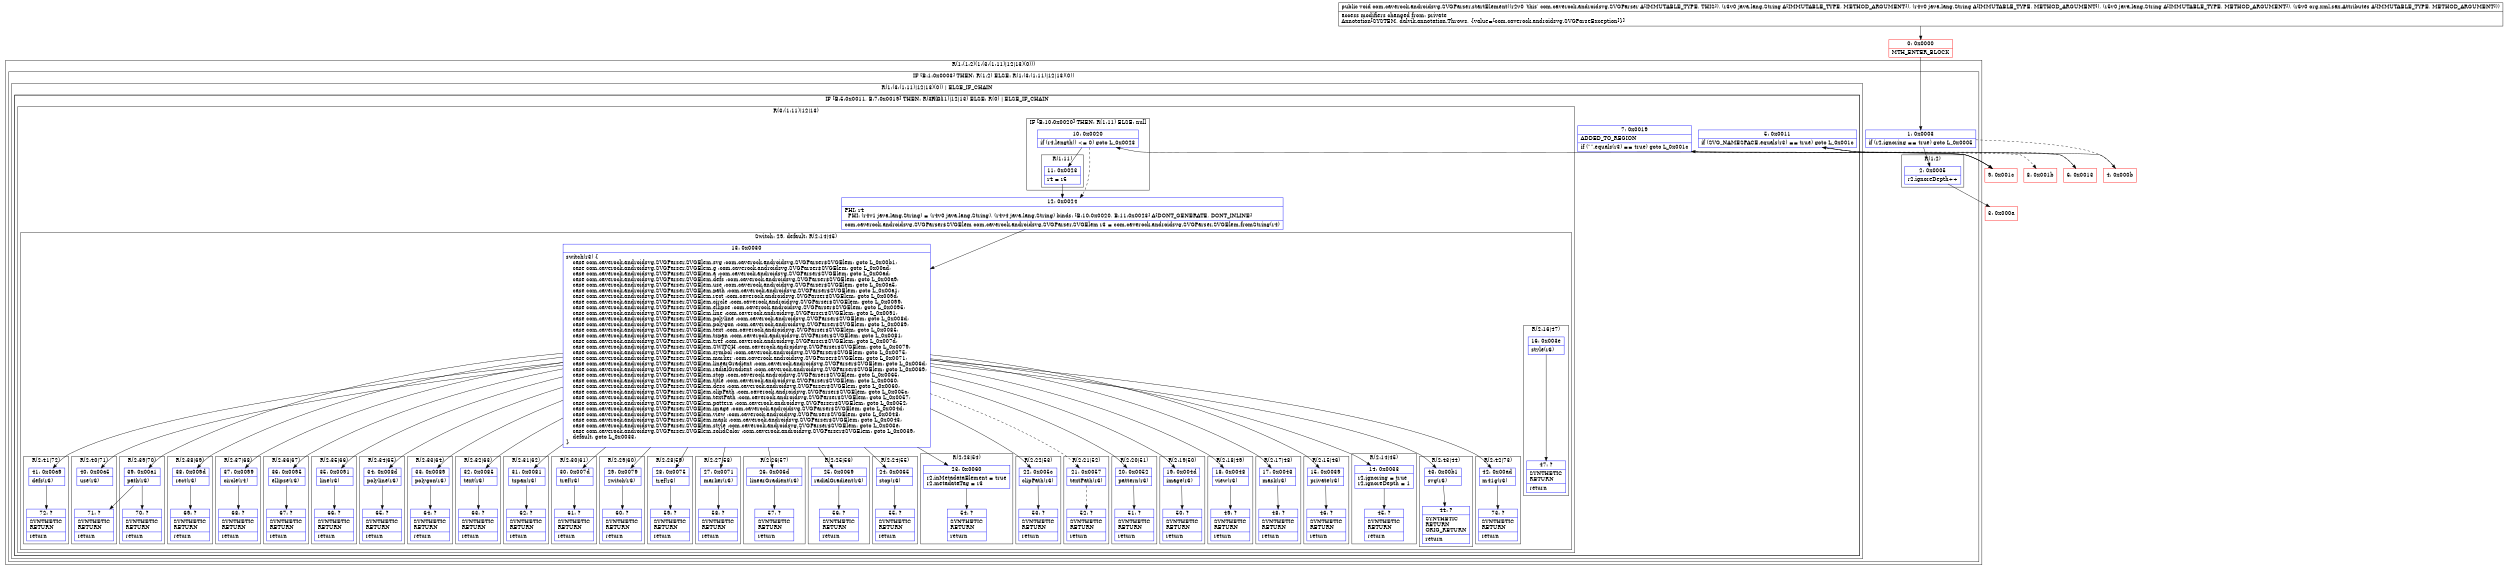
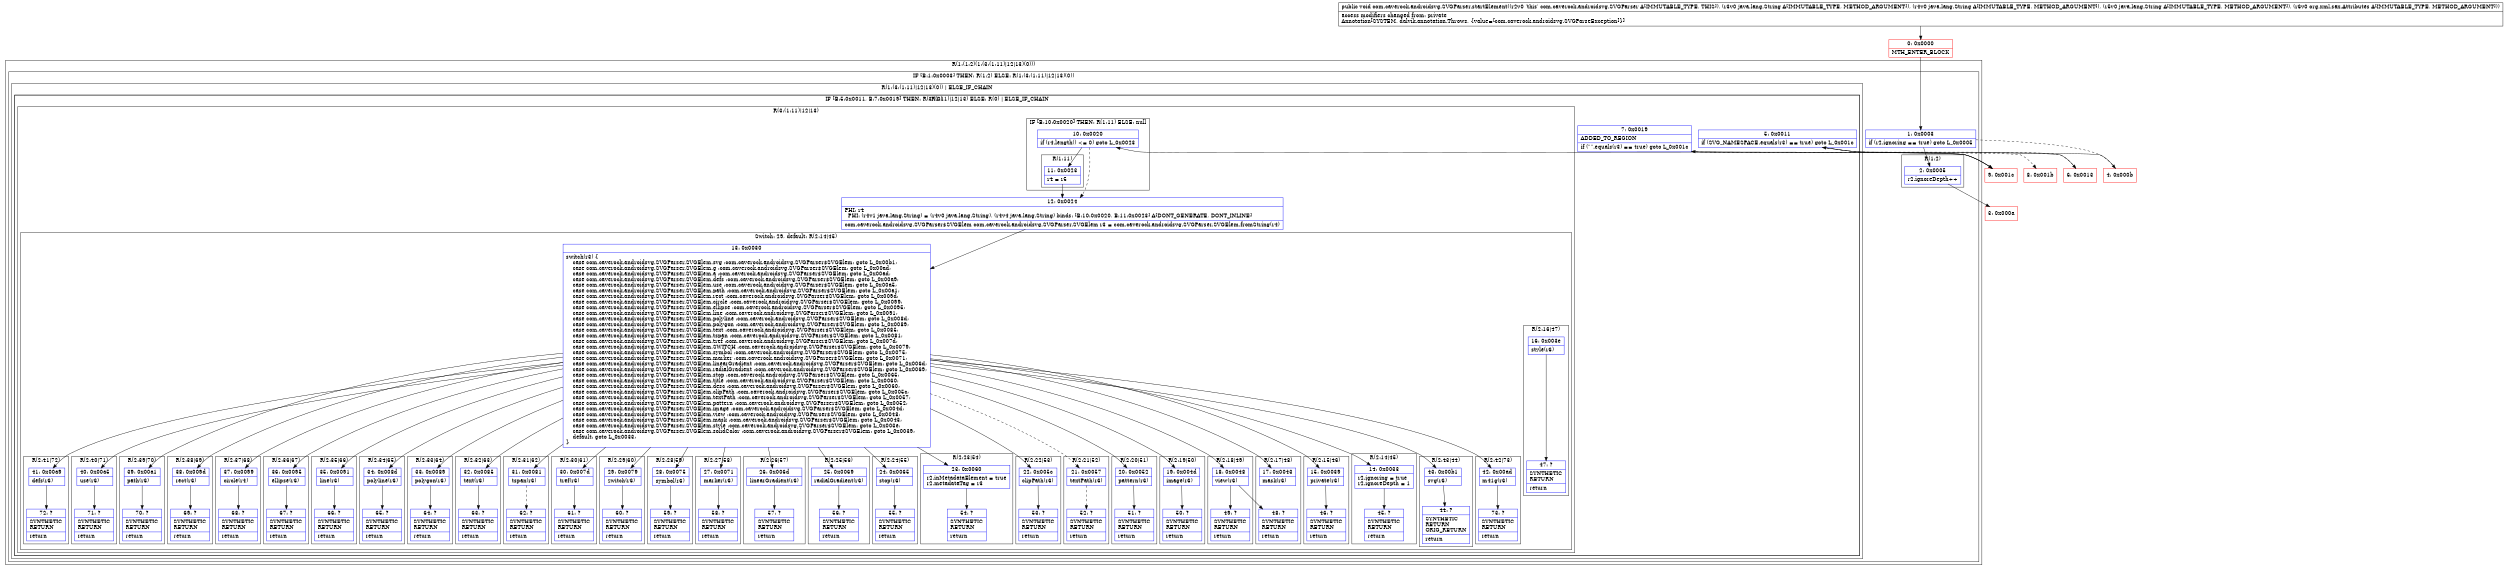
node "28: 0x0075": text "tref(r6)" -> "symbol(r6)"
edge "31: 0x0081" -> "62: ?": style solid -> dashed
edge "17: 0x0043" -> "48: ?": now "18: 0x0048" -> "48: ?"
edge "39: 0x00a1" -> "71: ?": now "40: 0x00a5" -> "71: ?"
